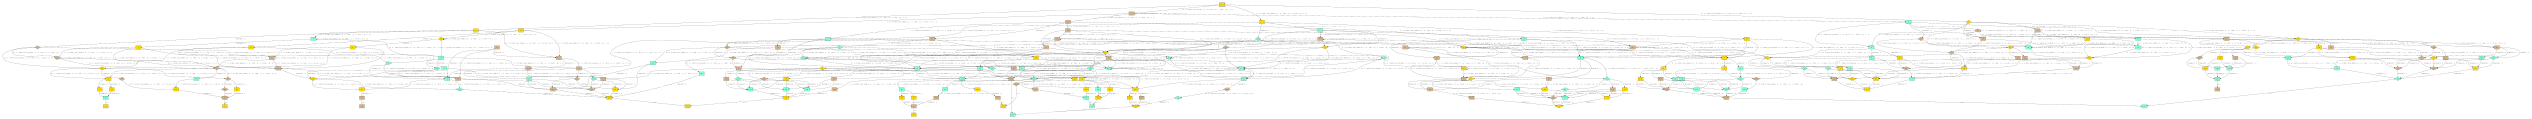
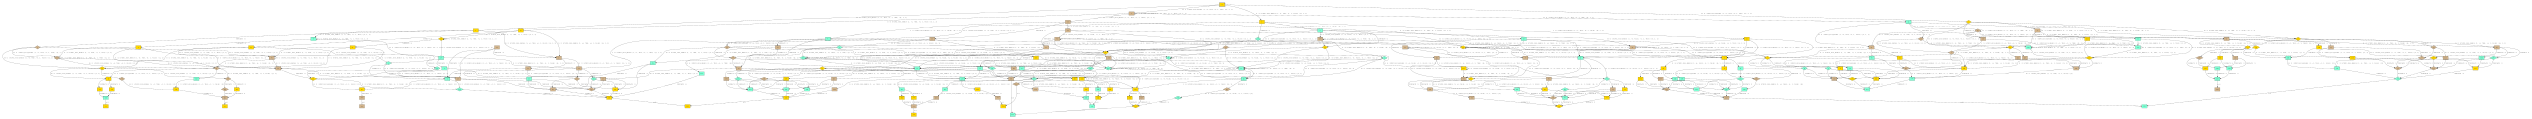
node "17": fillcolor aquamarine -> tan
node "197": fillcolor gold -> aquamarine
